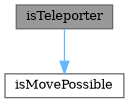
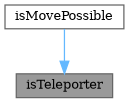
edge "isTeleporter" -> "isMovePossible": reversed
